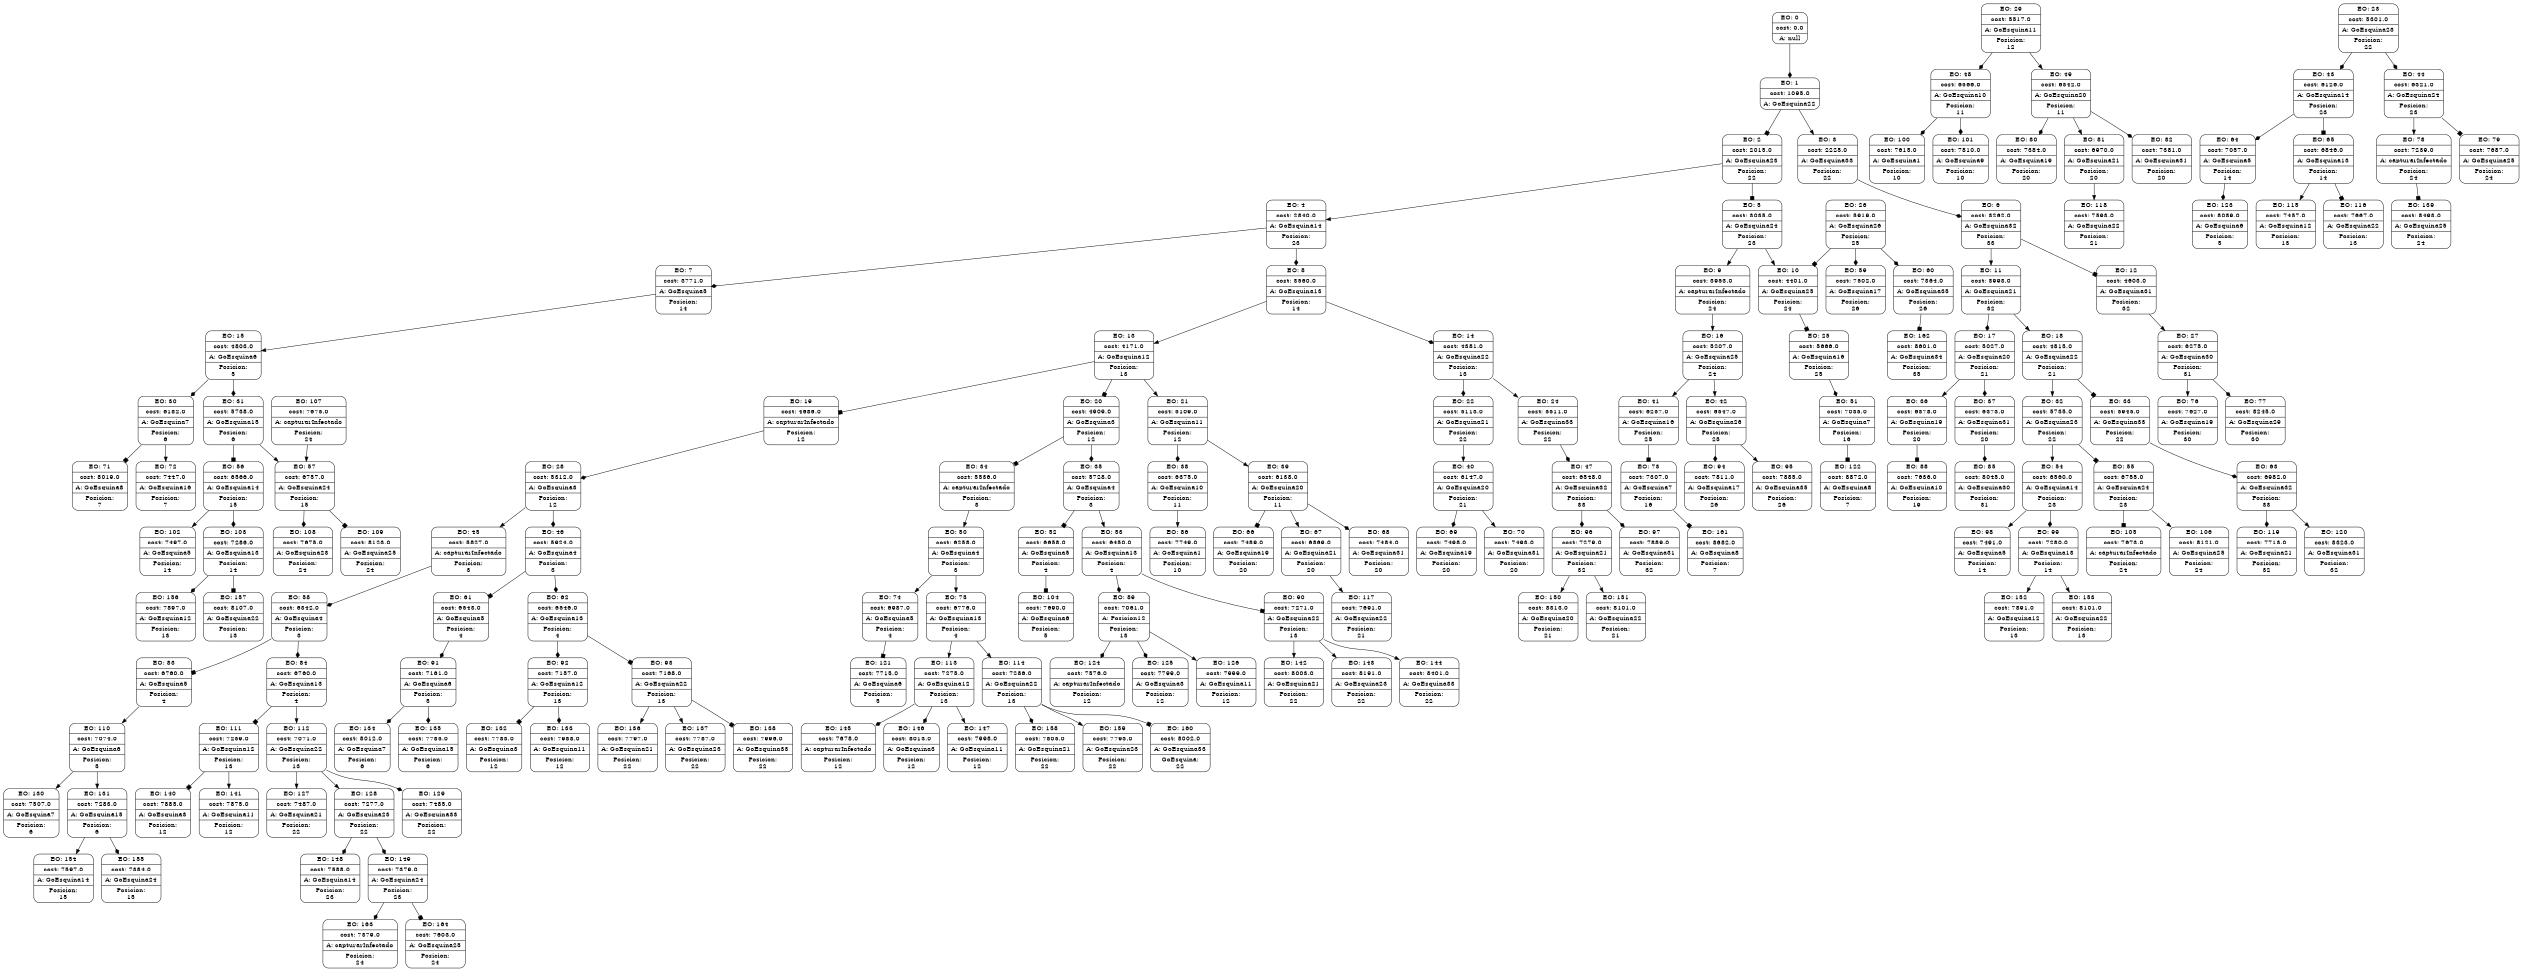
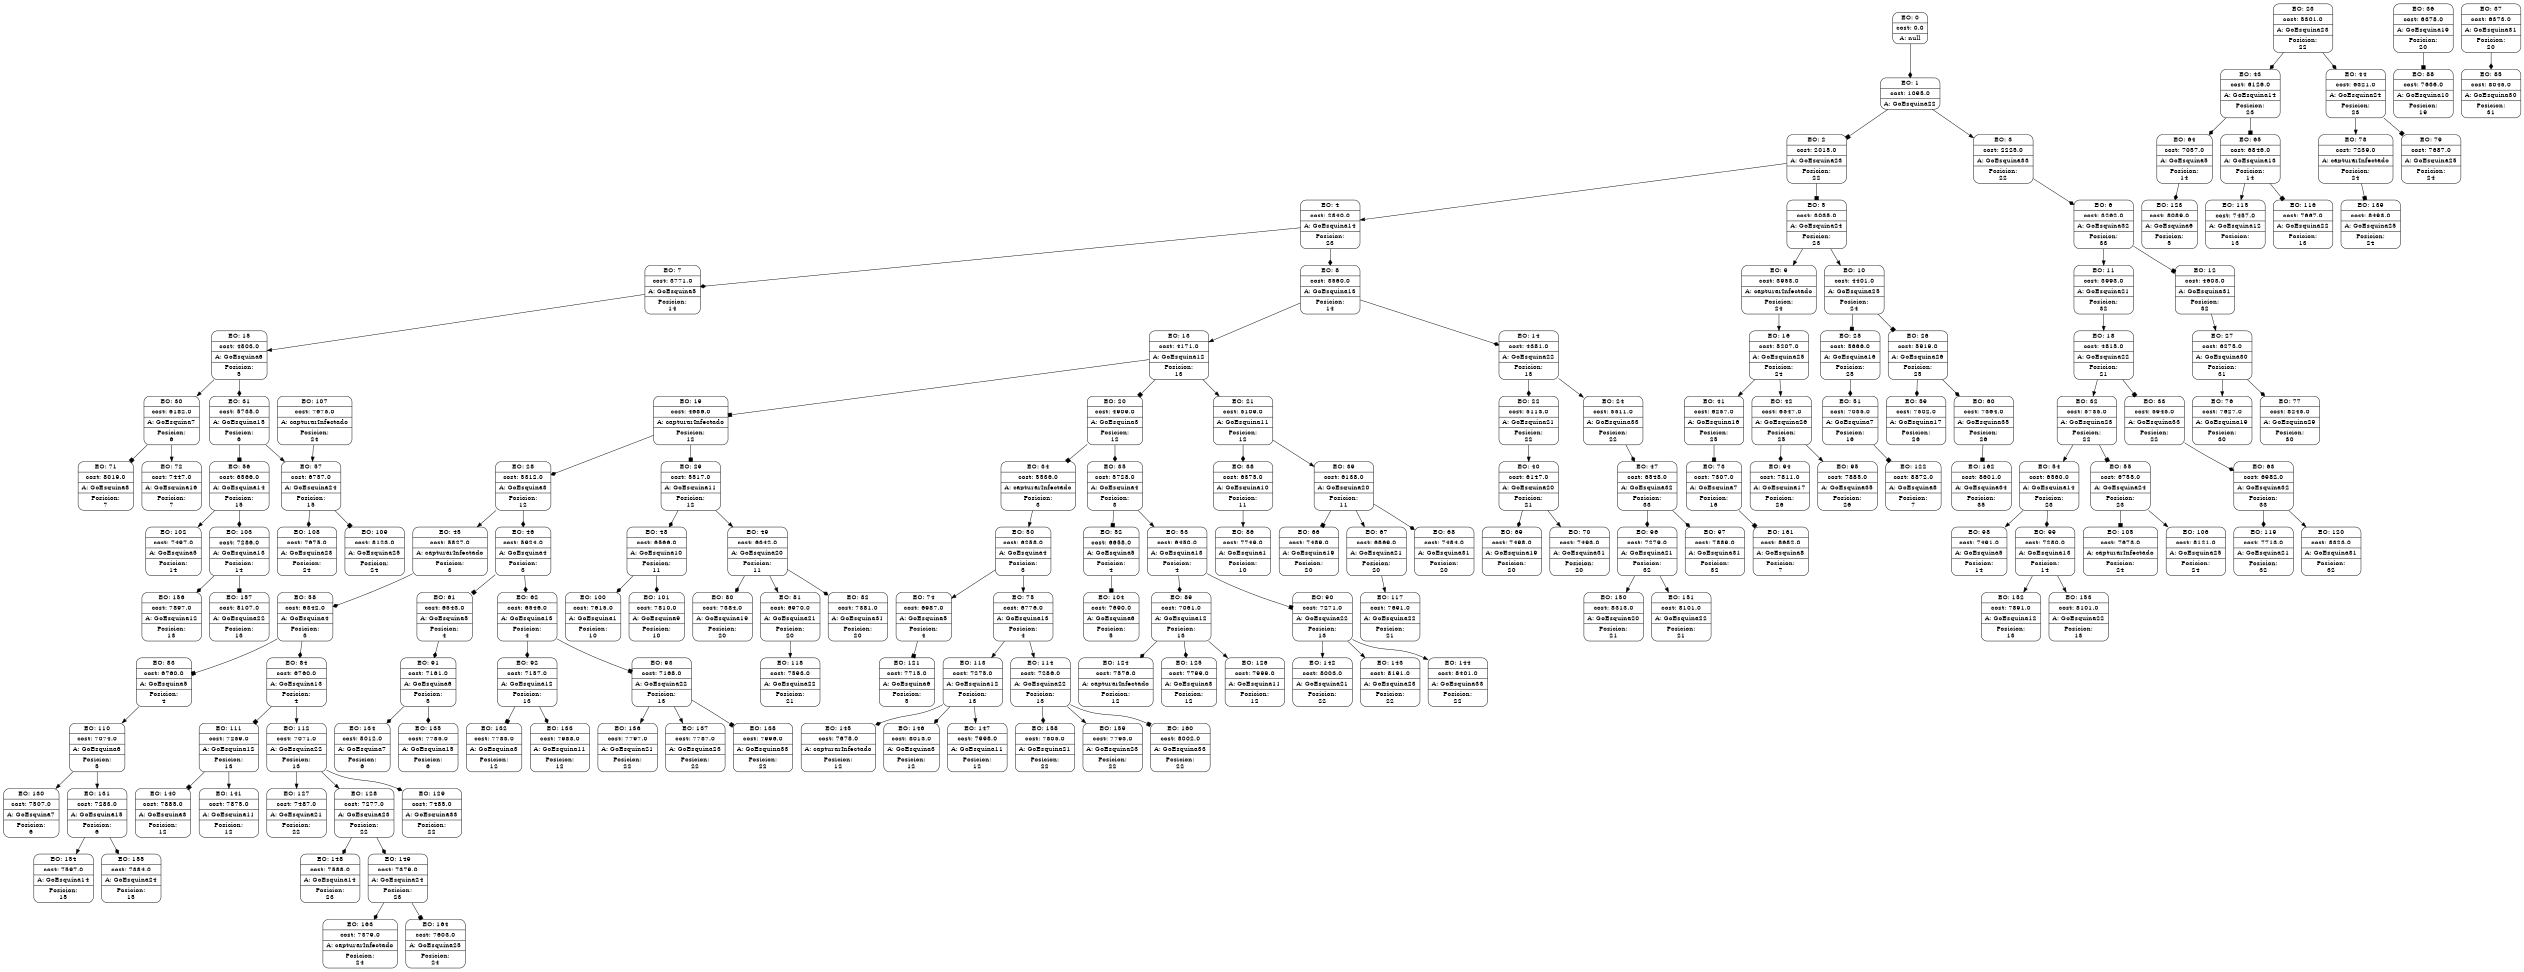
edge "EO: 26" -> "EO: 10": reversed
node "EO: 17": removed
edge "EO: 15" -> "EO: 30": arrowhead diamond -> normal
edge "EO: 19" -> "EO: 29": added
node "EO: 89": text "A: Posicion12" -> "A: GoEsquina12"
node "EO: 160": text "GoEsquina:" -> "Posicion:"
